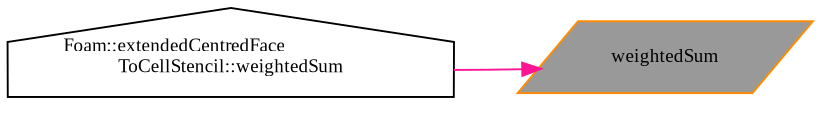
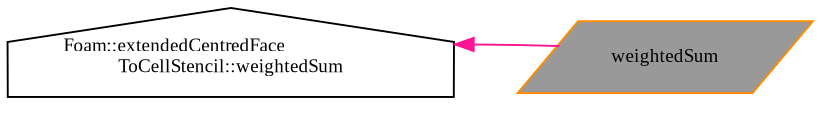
edge "Foam::extendedCentredFace ToCellStencil::weightedSum" -> "weightedSum": reversed
